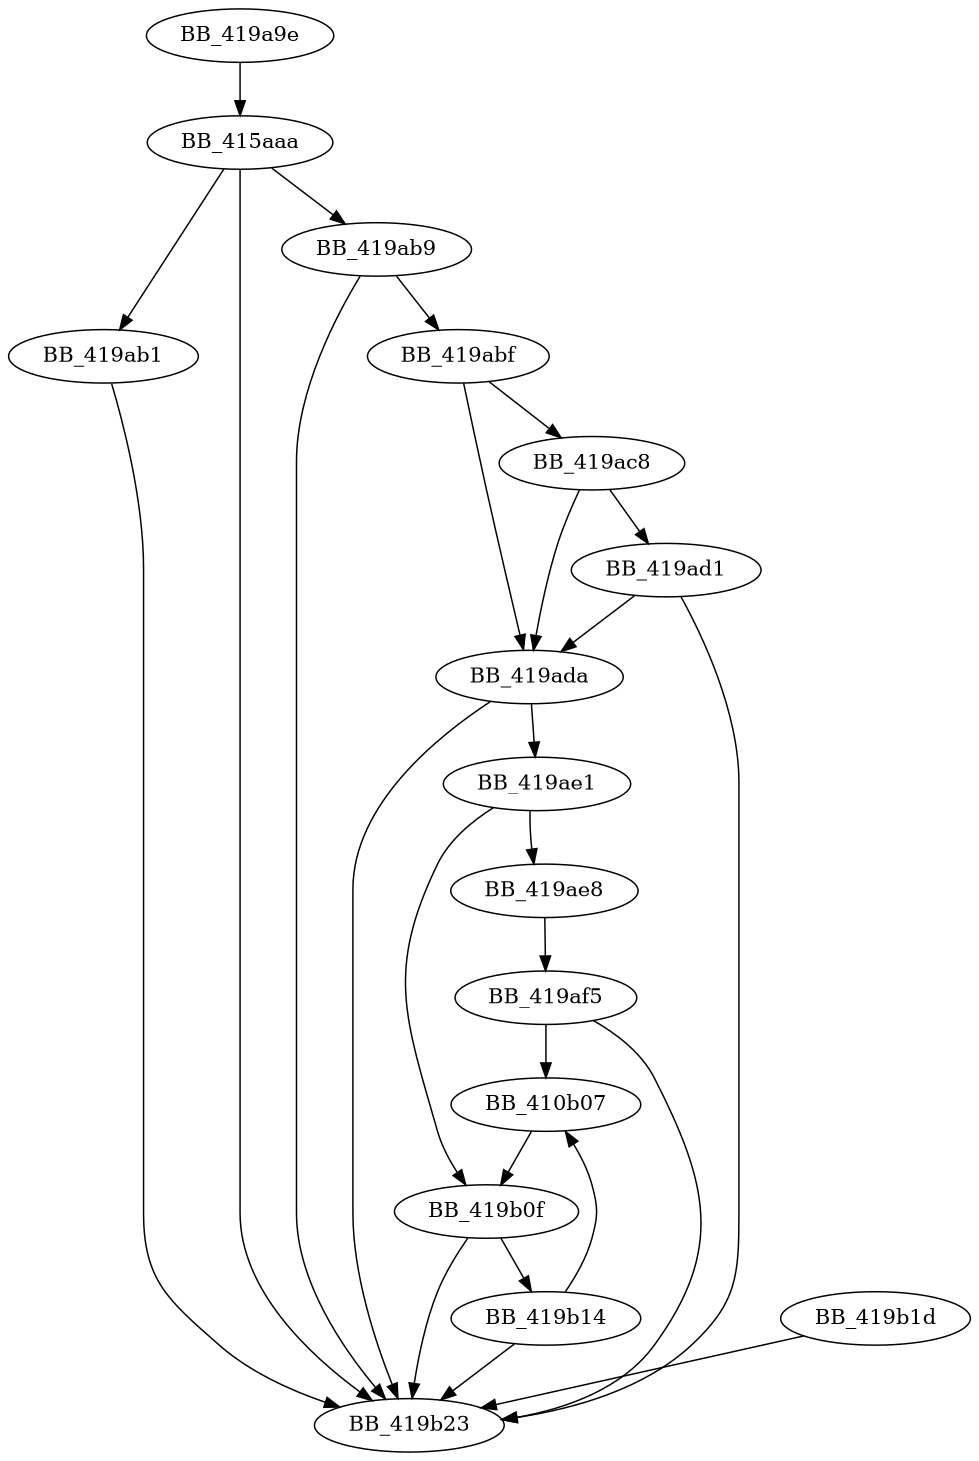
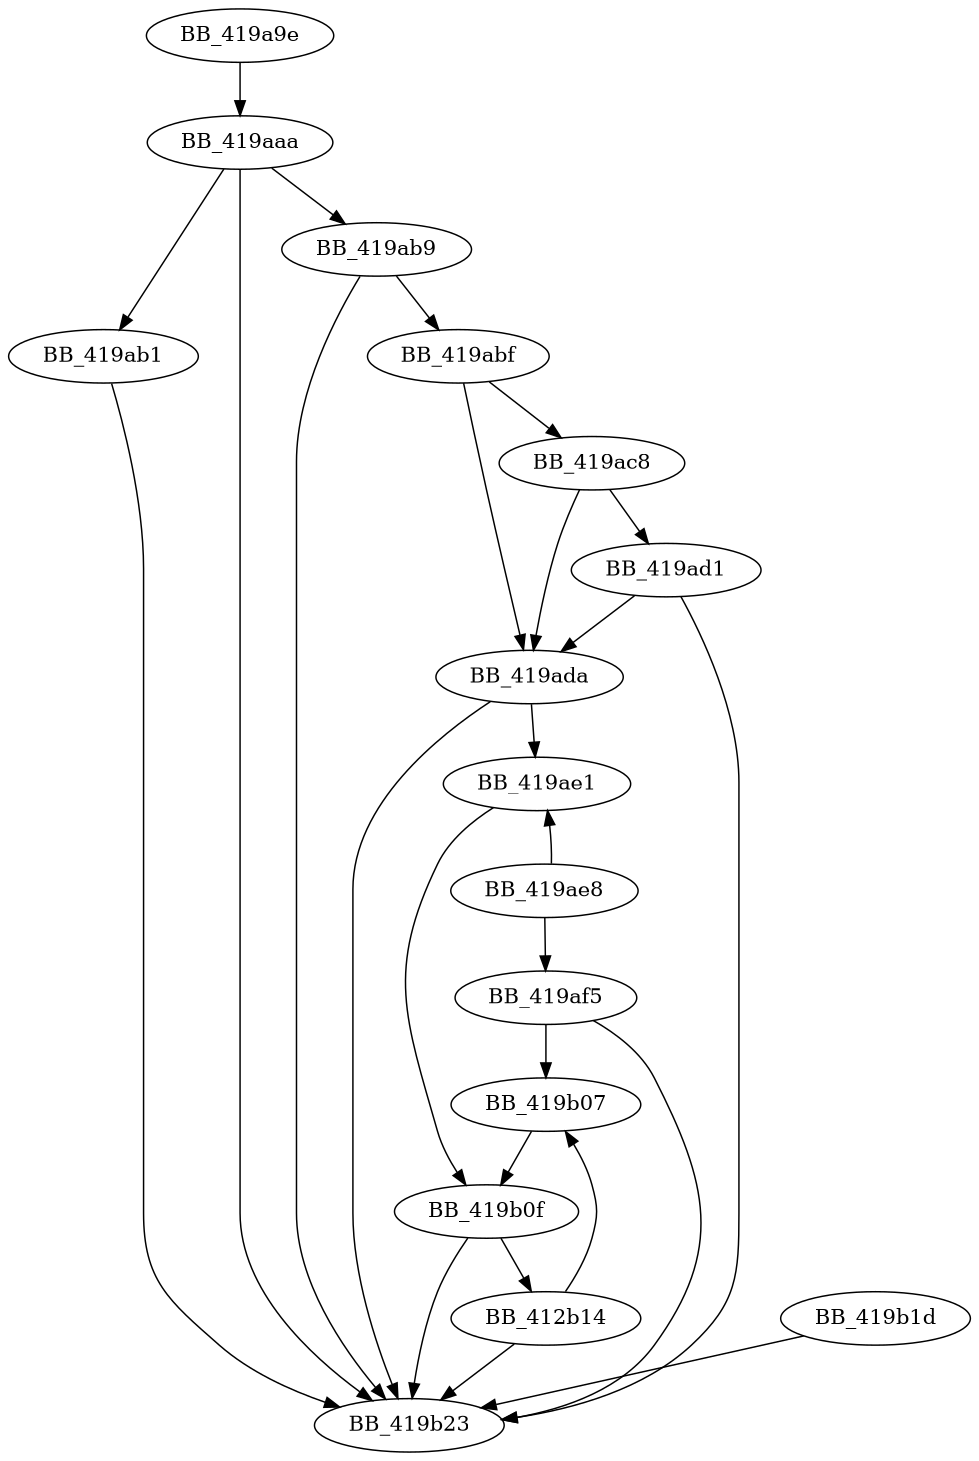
node "BB_415aaa": label "BB_415aaa" -> "BB_419aaa"
edge "BB_419ae1" -> "BB_419ae8": reversed
node "BB_410b07": label "BB_410b07" -> "BB_419b07"
node "BB_419b14": label "BB_419b14" -> "BB_412b14"
